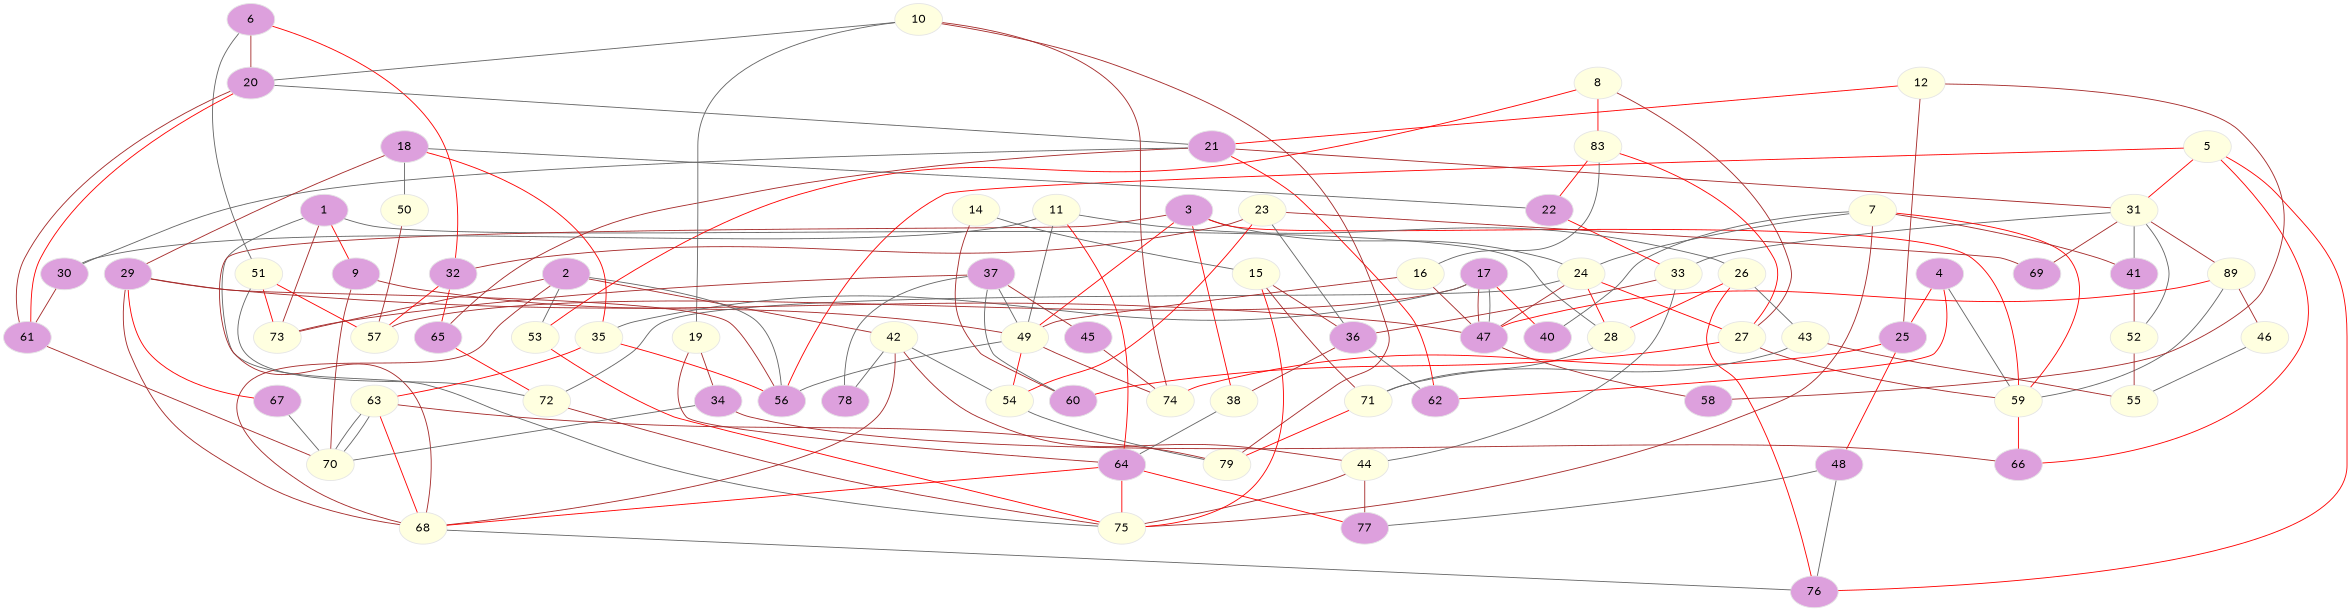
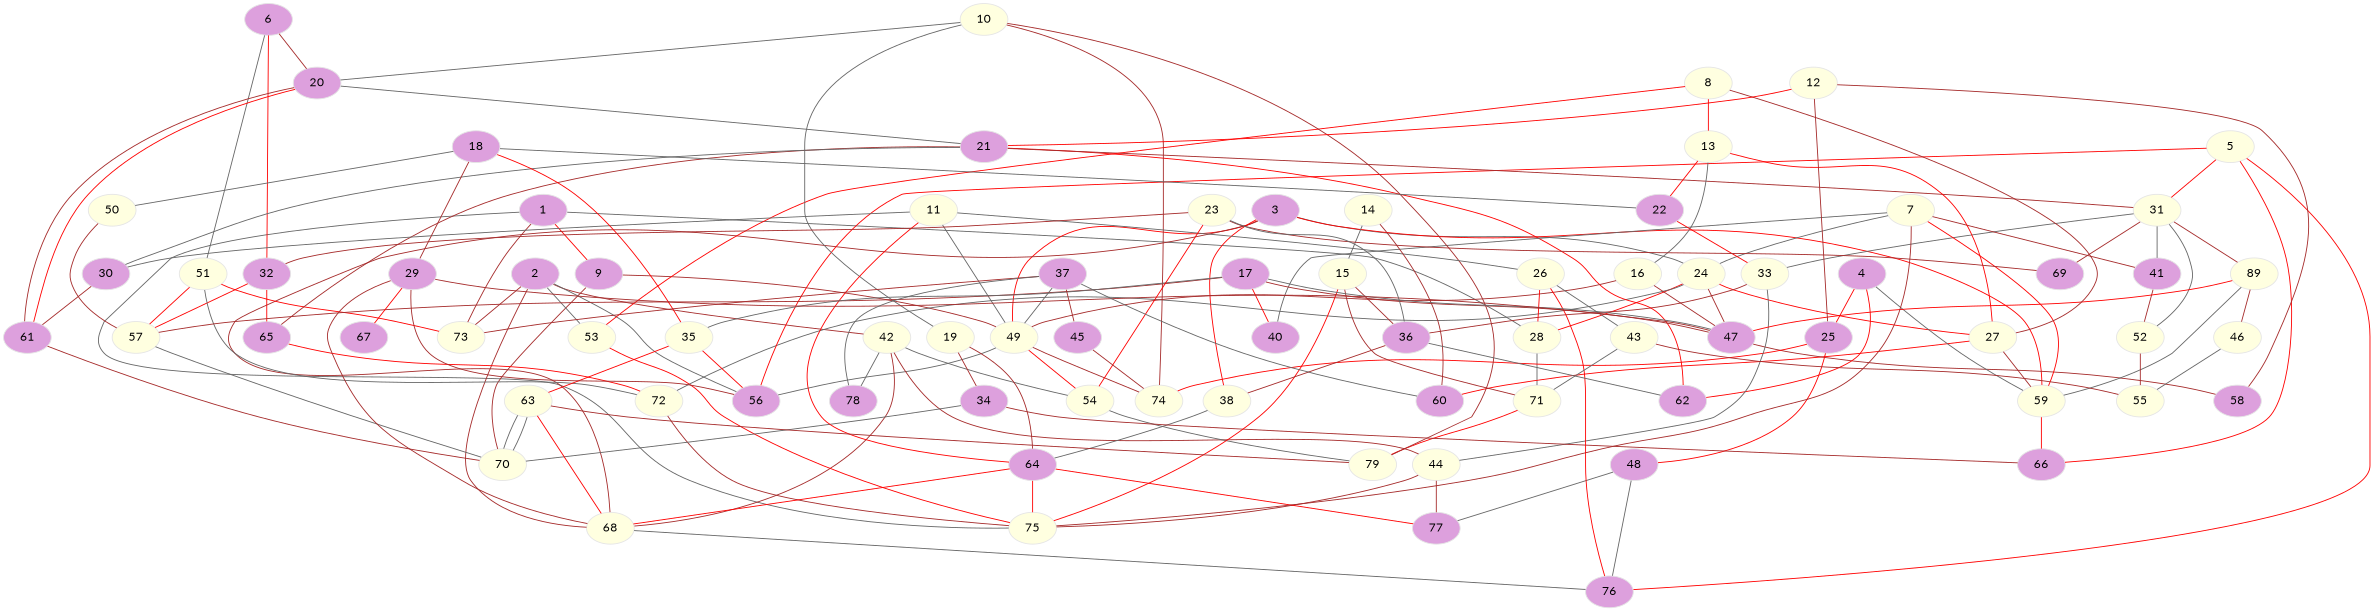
node "83": label "83" -> "13"
edge "67" -- "70": now "57" -- "70"
